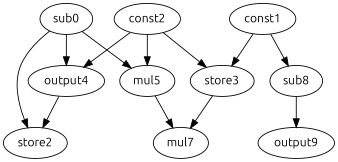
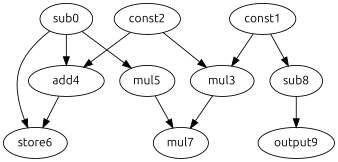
edge "const2" -> "mul5": removed
node "output4": label "output4" -> "add4"
node "store3": label "store3" -> "mul3"
node "store2": label "store2" -> "store6"
